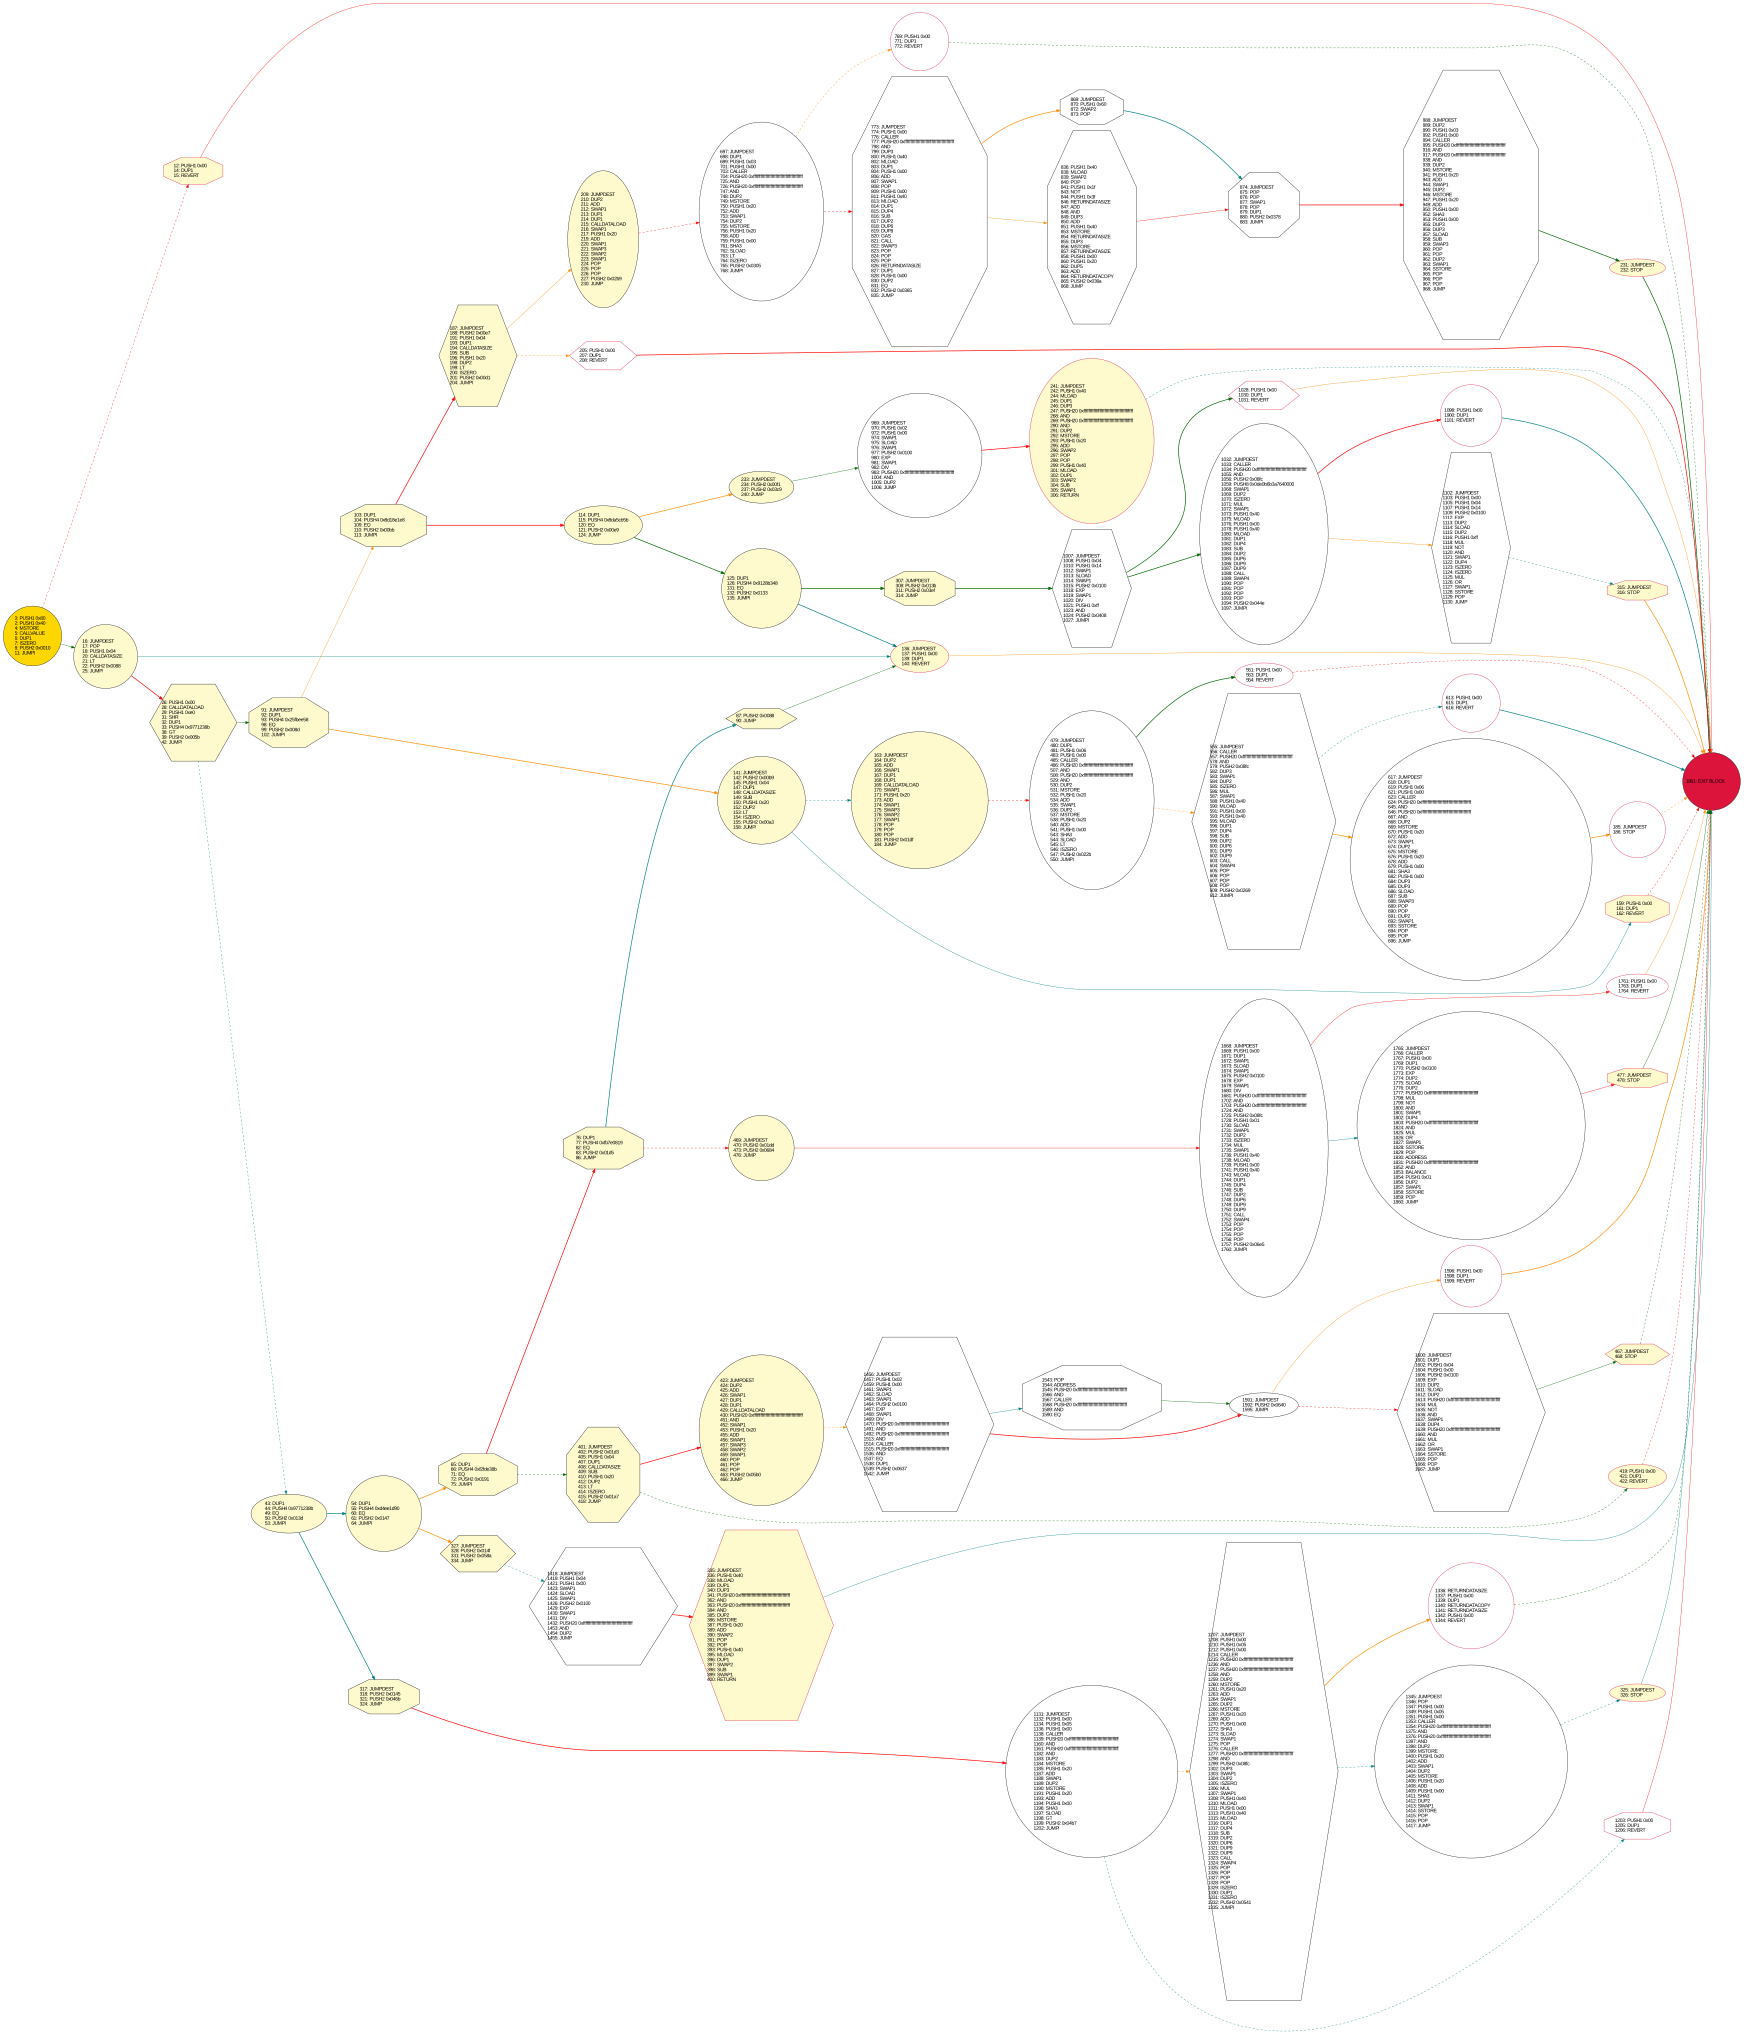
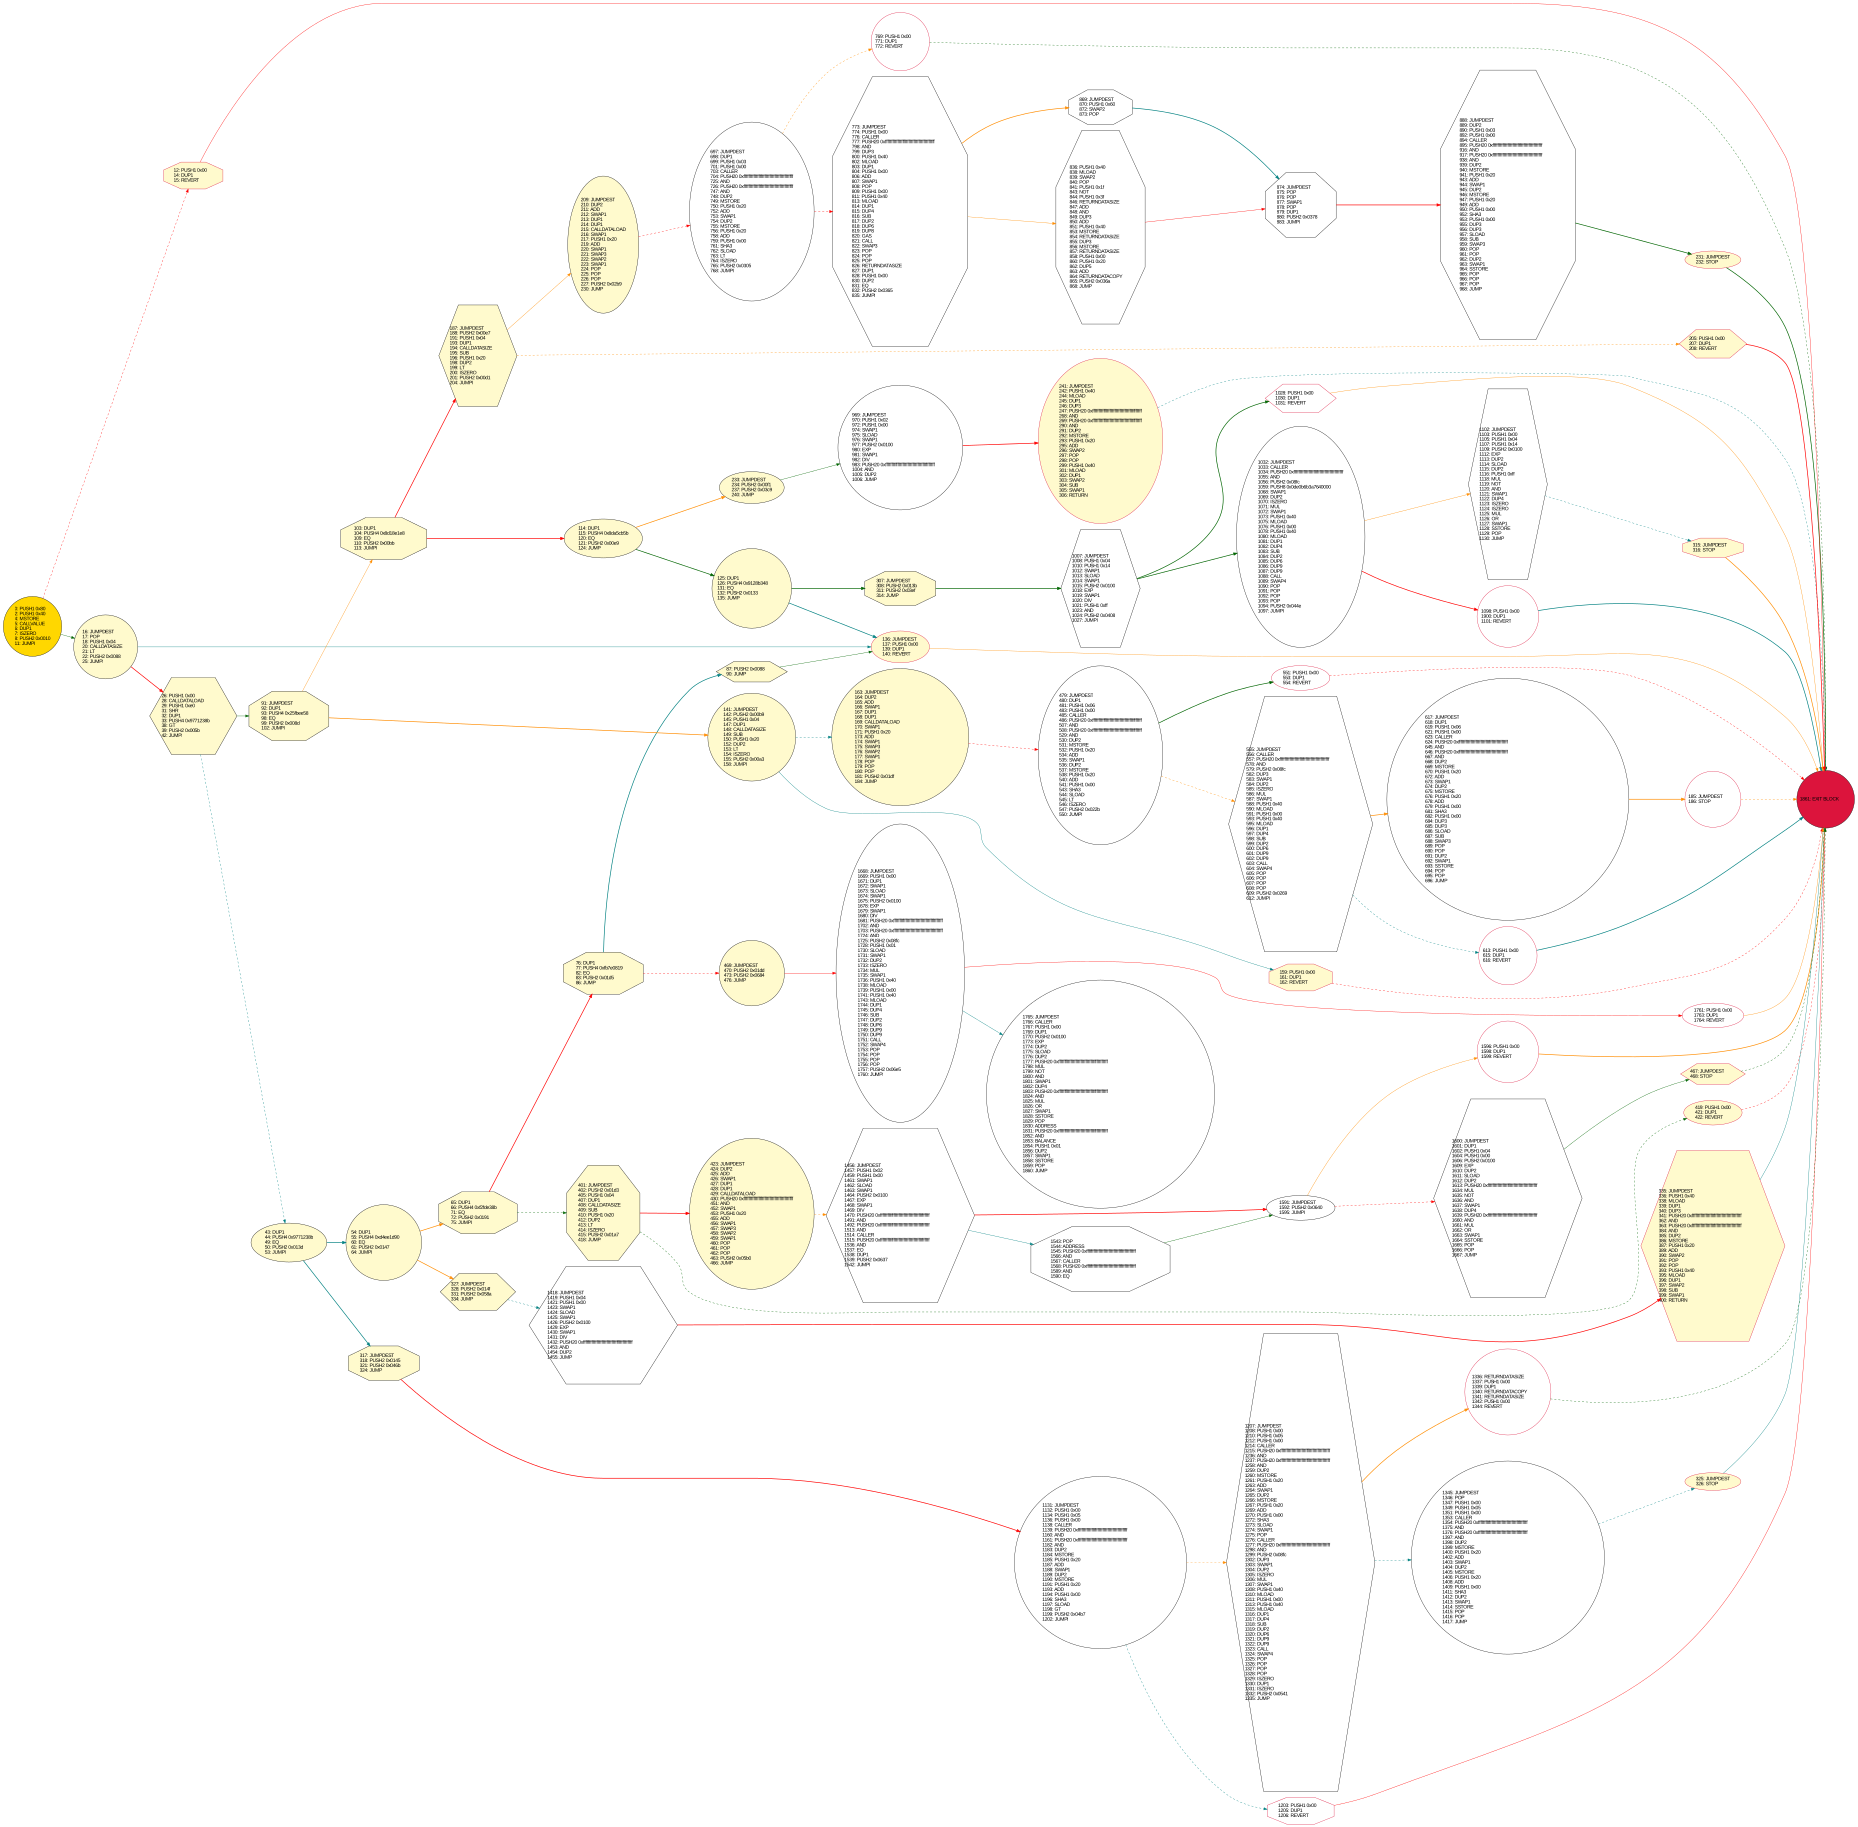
node "205: PUSH1 0x00 207: DUP1 208: REVERT": fillcolor white -> lemonchiffon
node "477: JUMPDEST 478: STOP": removed
